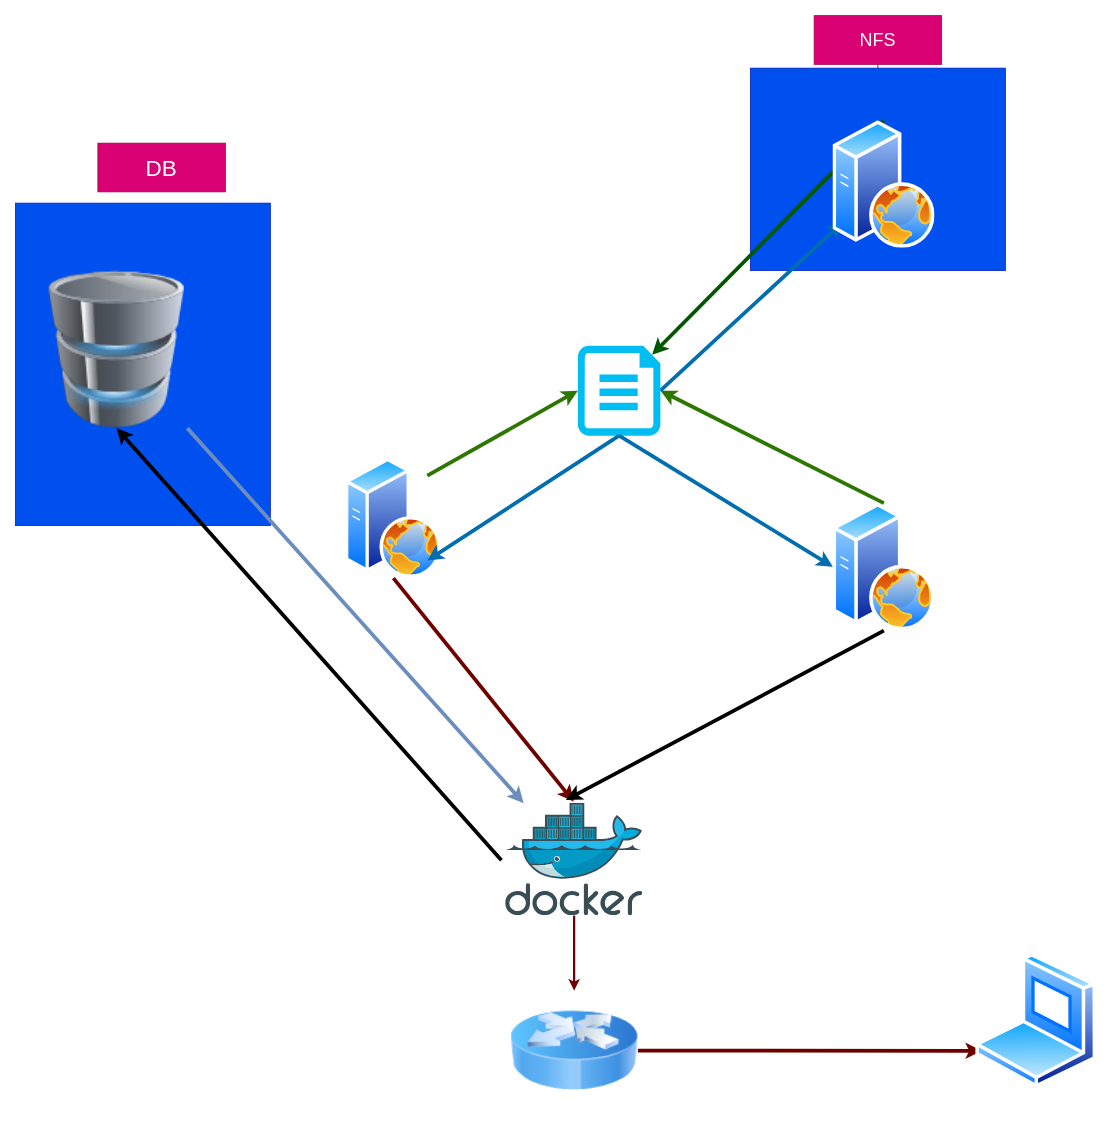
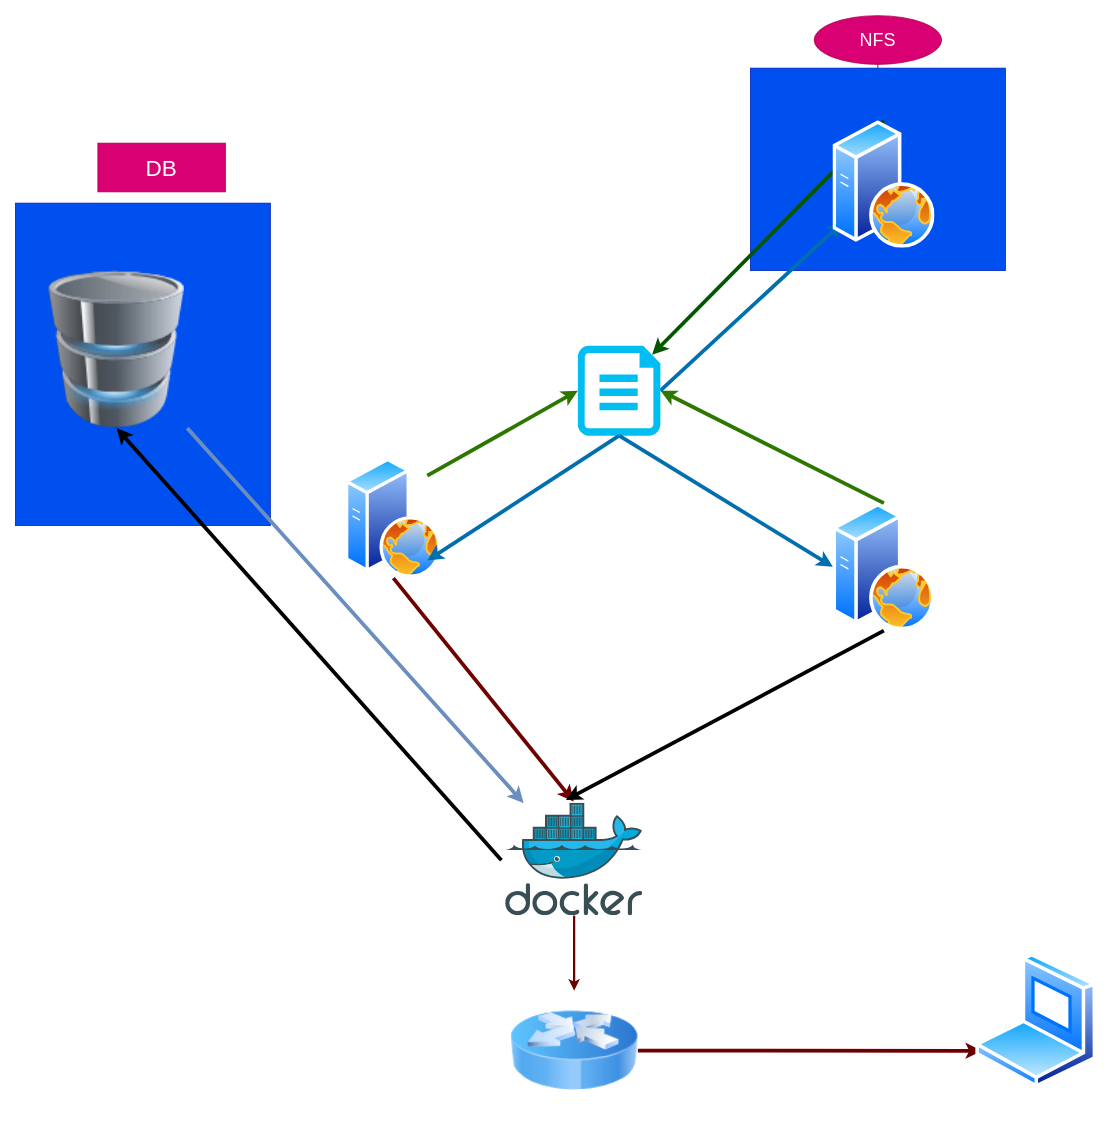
node "NFS": shape rectangle -> ellipse
